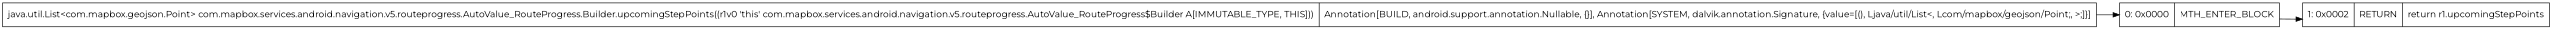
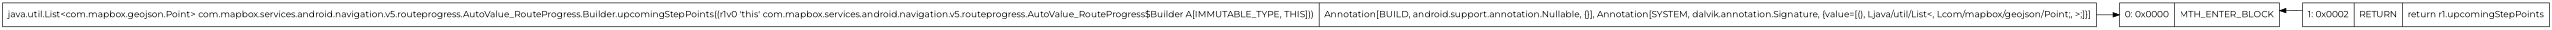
edge "0: 0x0000" -> "1: 0x0002": reversed
